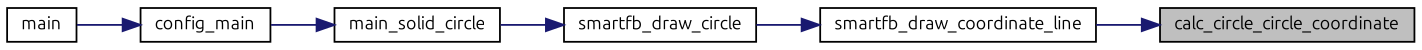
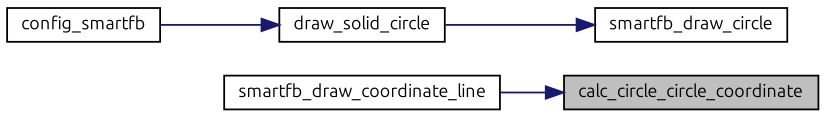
node "main": removed
node "config_main": label "config_main" -> "config_smartfb"
node "main_solid_circle": label "main_solid_circle" -> "draw_solid_circle"
edge "smartfb_draw_circle" -> "smartfb_draw_coordinate_line": removed
